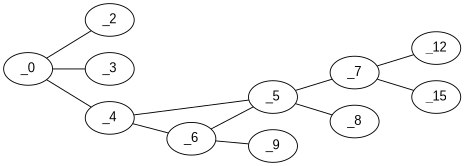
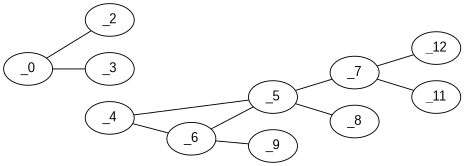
edge "_0" -- "_4": removed
node "_15": label "_15" -> "_11"
